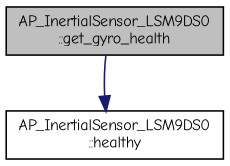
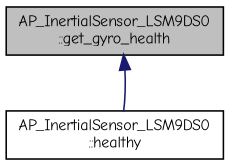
edge "AP_InertialSensor_LSM9DS0 ::get_gyro_health" -> "AP_InertialSensor_LSM9DS0 ::healthy": reversed
